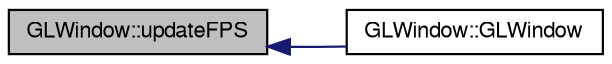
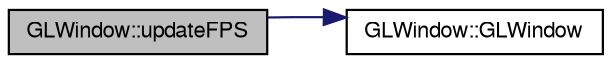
edge "GLWindow::GLWindow" -> "GLWindow::updateFPS": reversed
